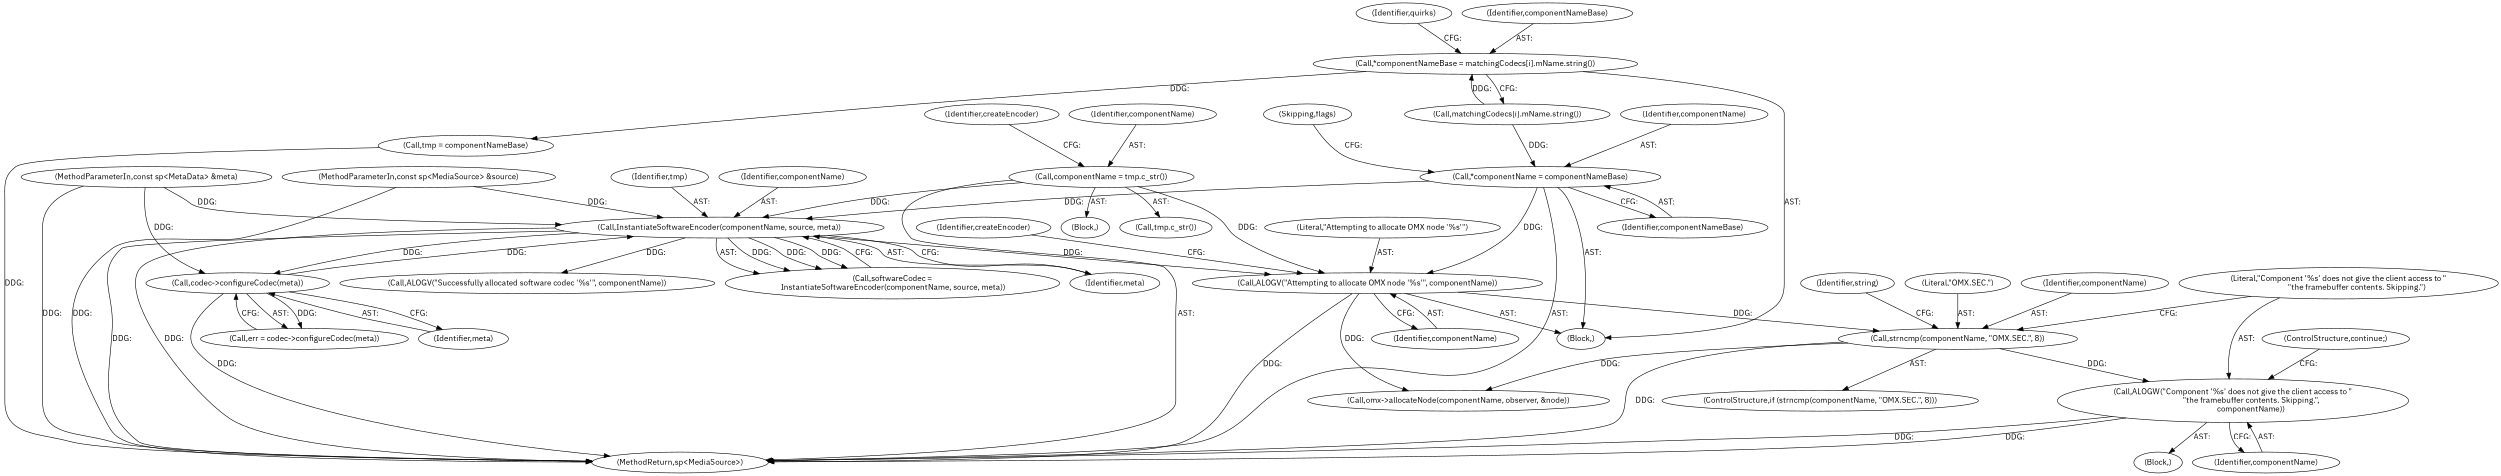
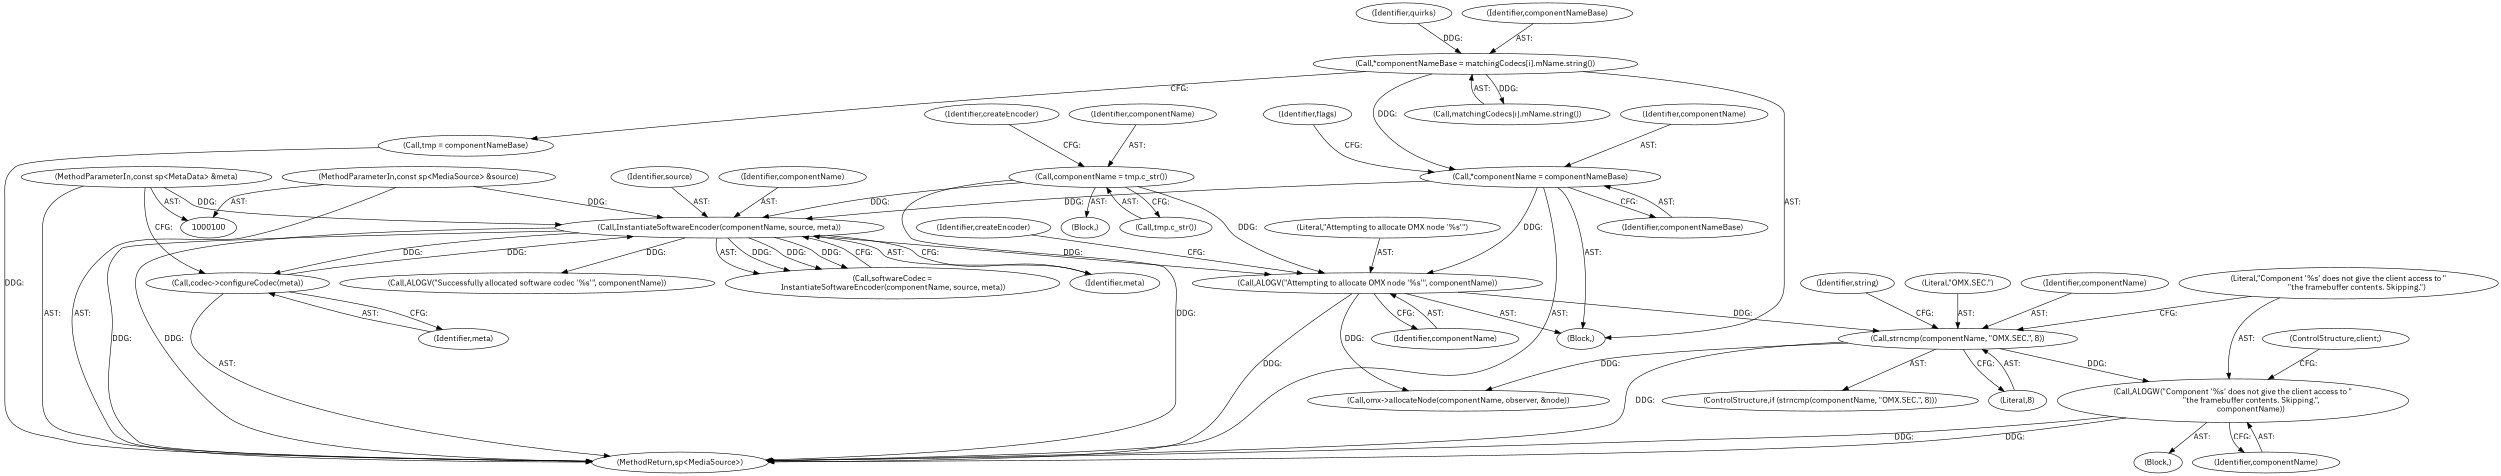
edge "(Identifier,quirks)" -> "(Call,*componentNameBase = matchingCodecs[i].mName.string())": label "CFG: " -> "DDG: "
edge "(Call,*componentNameBase = matchingCodecs[i].mName.string())" -> "(Call,tmp = componentNameBase)": label "DDG: " -> "CFG: "
edge "(Call,matchingCodecs[i].mName.string())" -> "(Call,*componentNameBase = matchingCodecs[i].mName.string())": label "DDG: " -> "AST: "
edge "(Call,*componentNameBase = matchingCodecs[i].mName.string())" -> "(Call,matchingCodecs[i].mName.string())": label "CFG: " -> "DDG: "
node "(Skipping,flags)": label "(Skipping,flags)" -> "(Identifier,flags)"
edge "(Call,matchingCodecs[i].mName.string())" -> "(Call,*componentName = componentNameBase)": now "(Call,*componentNameBase = matchingCodecs[i].mName.string())" -> "(Call,*componentName = componentNameBase)"
node "(Identifier,tmp)": label "(Identifier,tmp)" -> "(Identifier,source)"
edge "(Call,componentName = tmp.c_str())" -> "(Call,tmp.c_str())": label "AST: " -> "CFG: "
edge "(Call,tmp.c_str())" -> "(Call,componentName = tmp.c_str())": added, label "AST:"
edge "(MethodParameterIn,const sp<MetaData> &meta)" -> "(Call,codec->configureCodec(meta))": label "DDG: " -> "CFG: "
node "1000100": added
edge "(MethodParameterIn,const sp<MetaData> &meta)" -> "(MethodReturn,sp<MediaSource>)": label "DDG: " -> "AST: "
edge "(MethodParameterIn,const sp<MediaSource> &source)" -> "(MethodReturn,sp<MediaSource>)": label "DDG: " -> "AST: "
edge "(Call,componentName = tmp.c_str())" -> "(MethodReturn,sp<MediaSource>)": label "AST: " -> "DDG: "
node "(Call,err = codec->configureCodec(meta))": removed
node "(ControlStructure,continue;)": label "(ControlStructure,continue;)" -> "(ControlStructure,client;)"
edge "(Call,codec->configureCodec(meta))" -> "(MethodReturn,sp<MediaSource>)": label "DDG: " -> "AST: "
node "(Literal,8)": added
